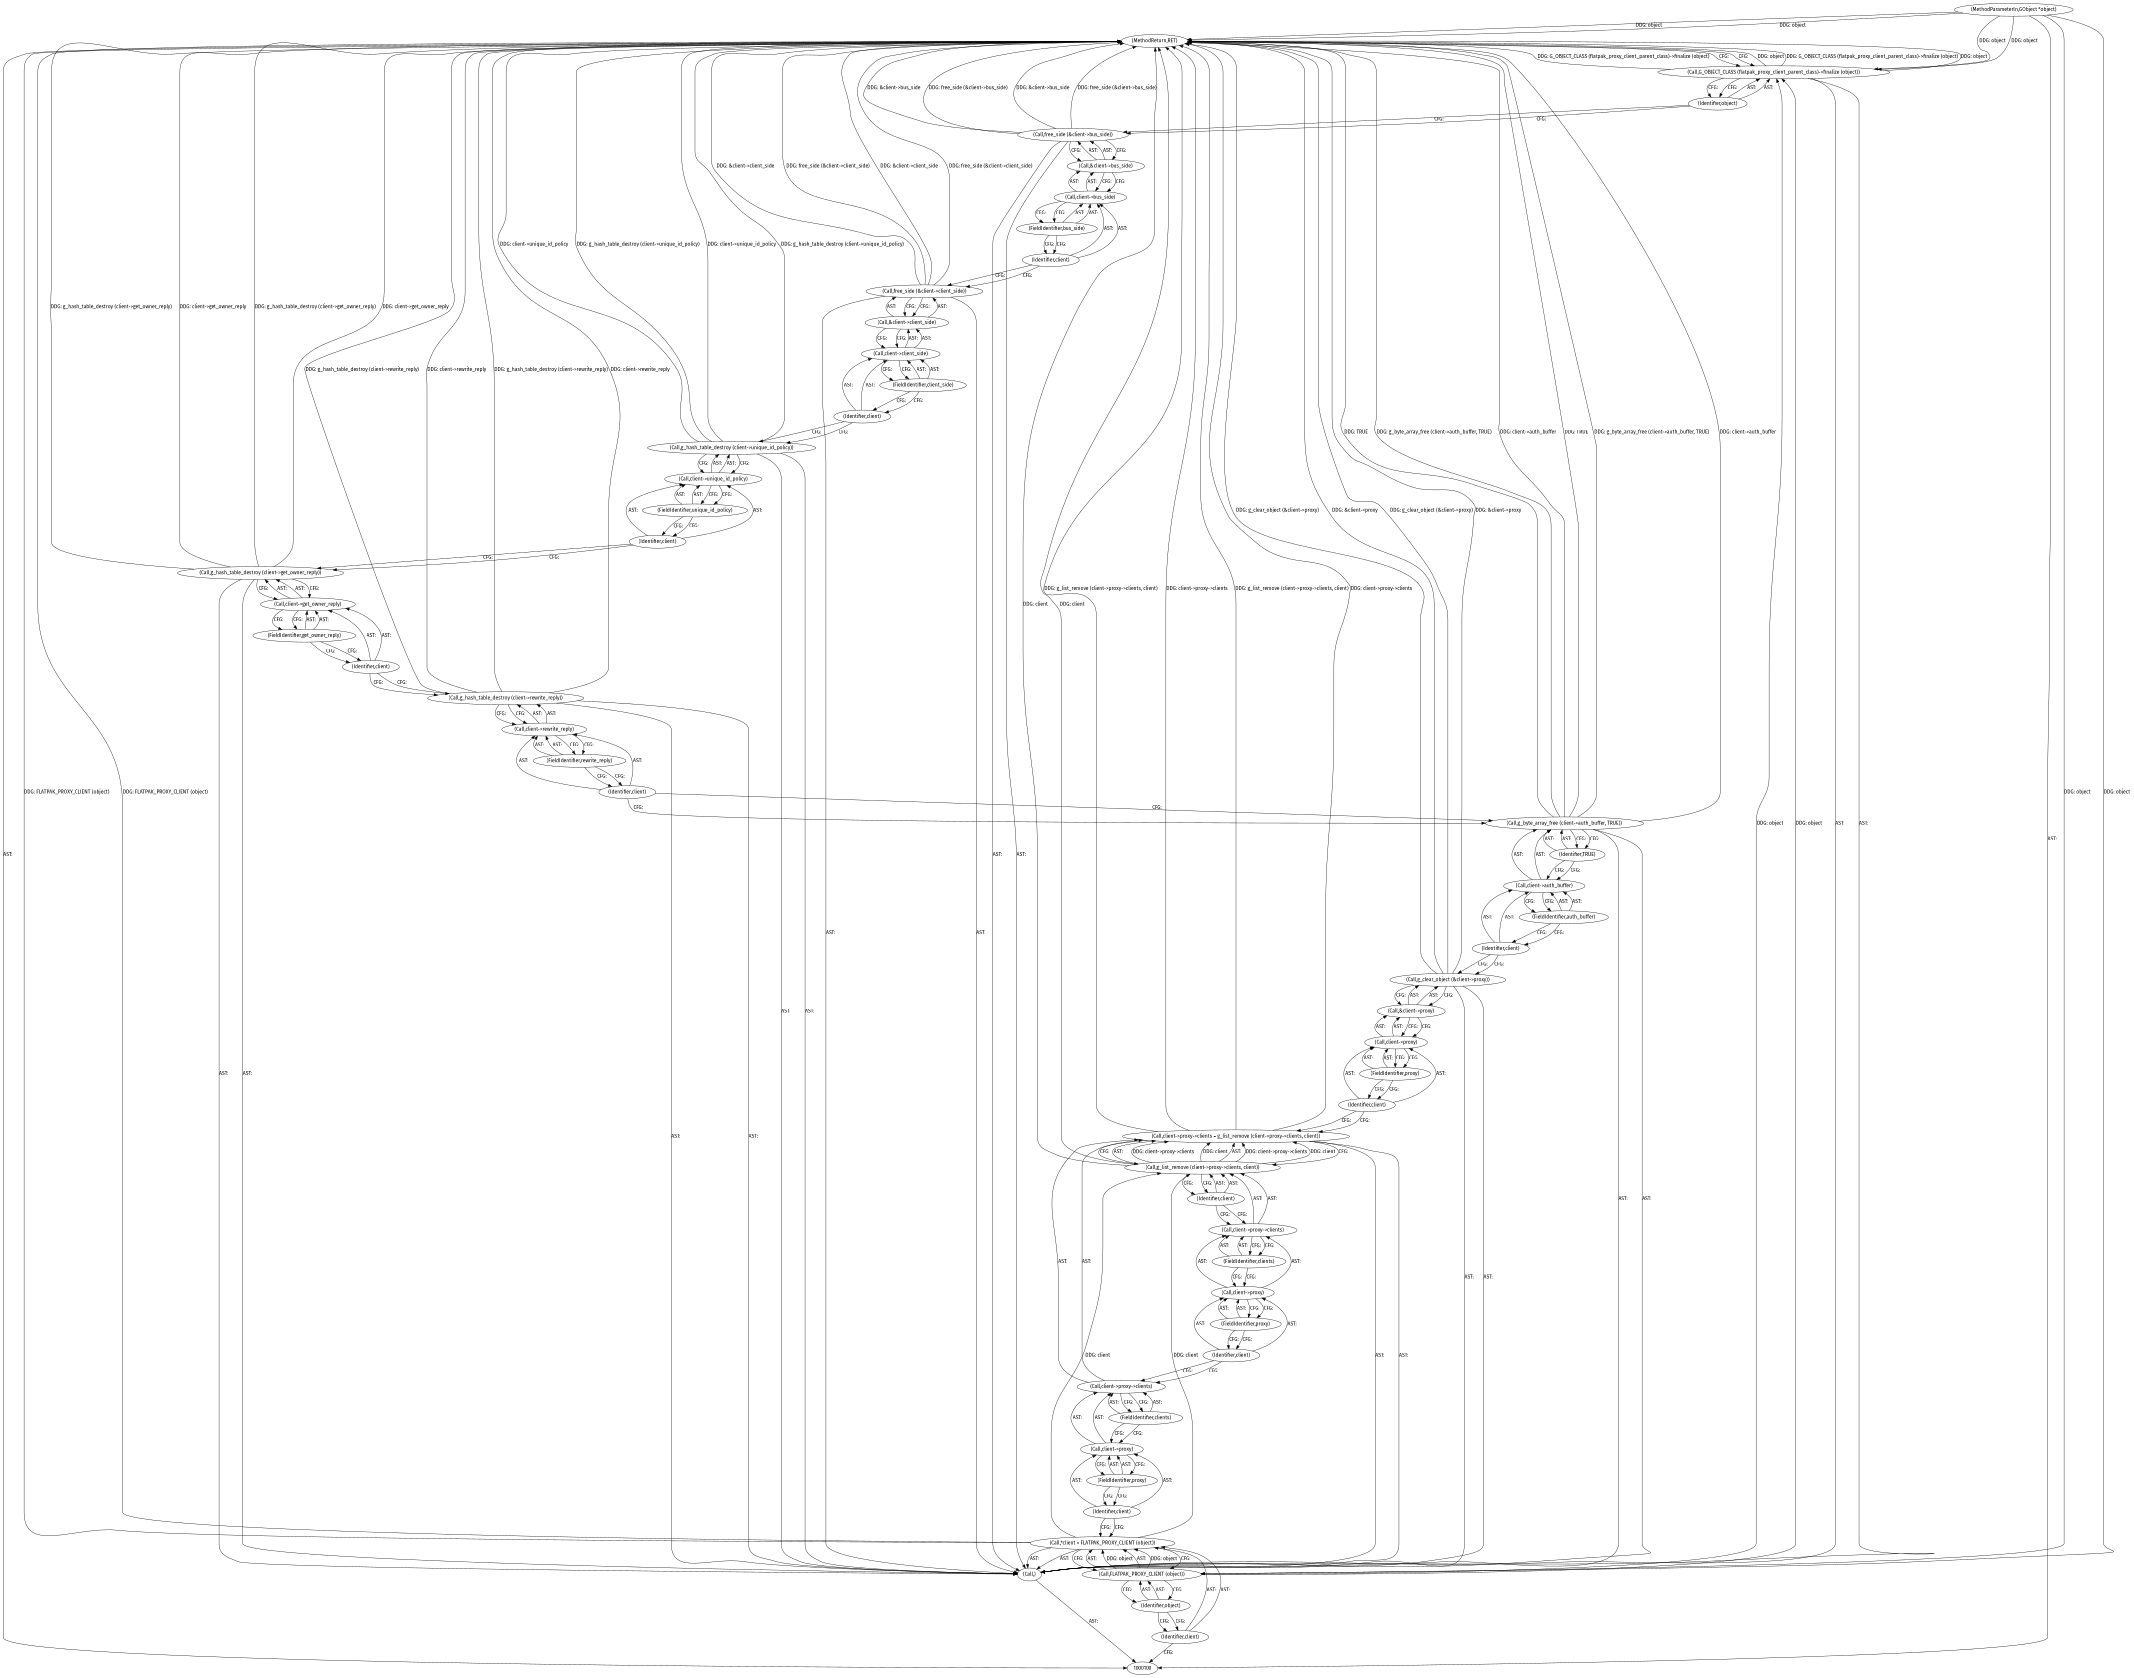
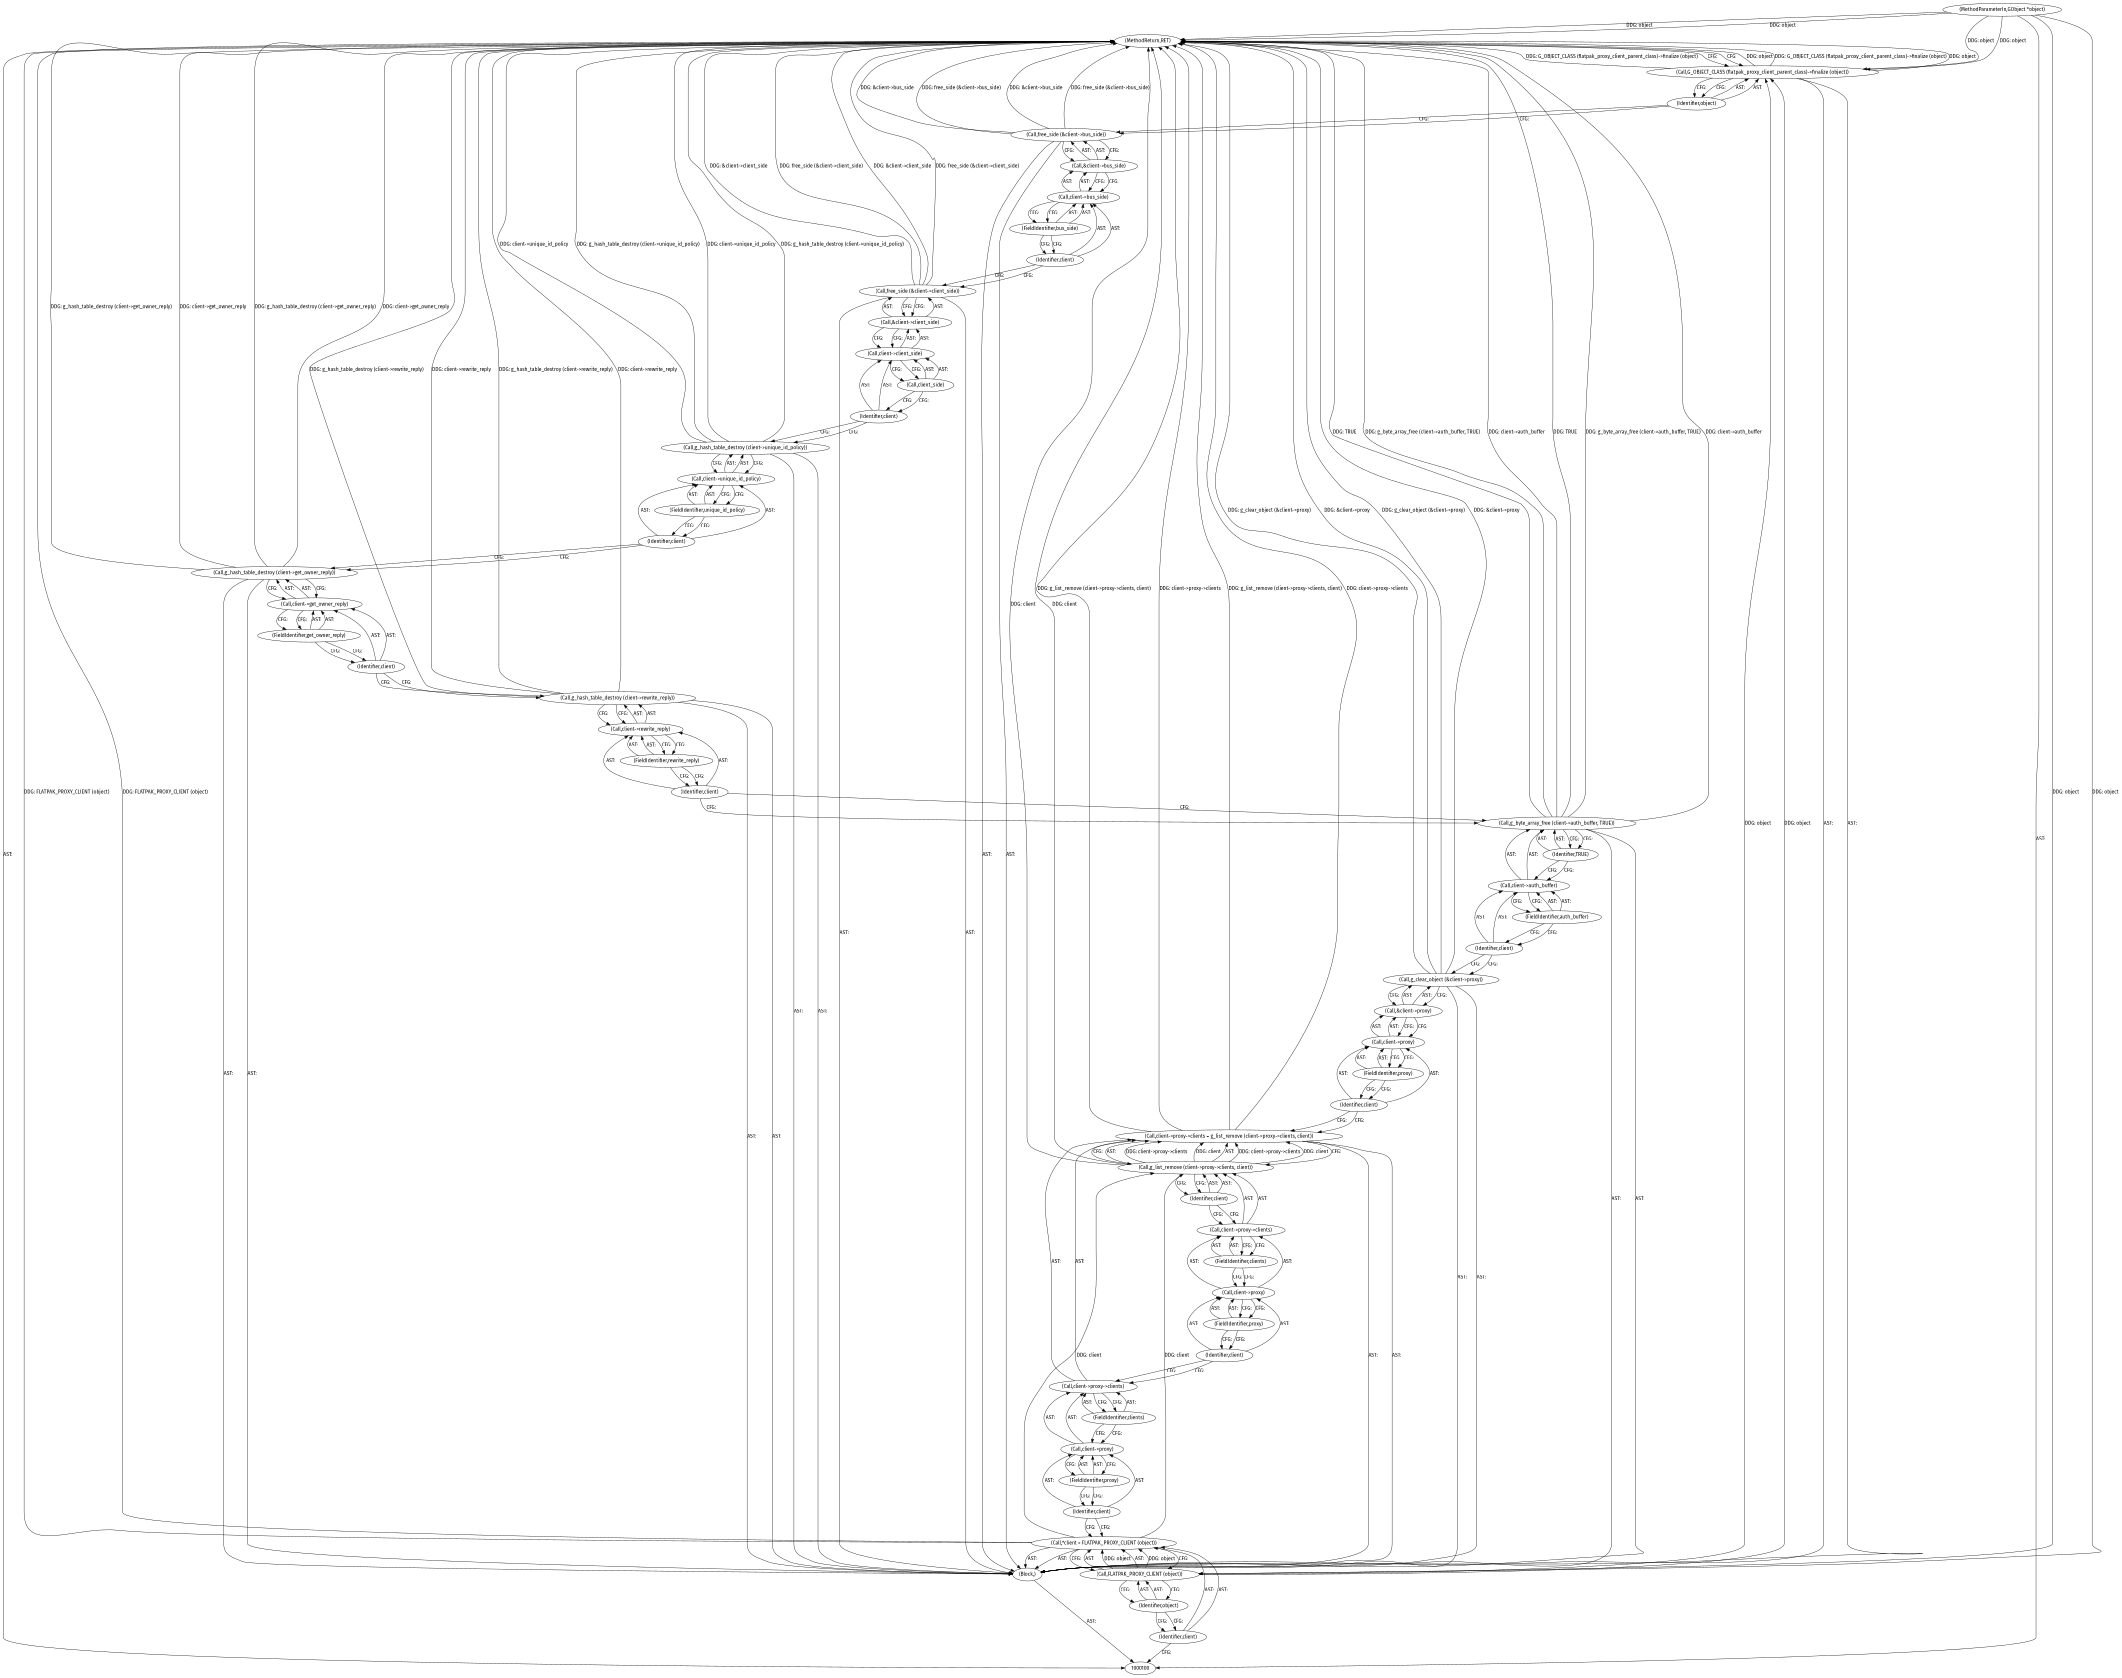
node "(FieldIdentifier,client_side)": label "(FieldIdentifier,client_side)" -> "(Call,client_side)"
node "(Call,)": label "(Call,)" -> "(Block,)"
